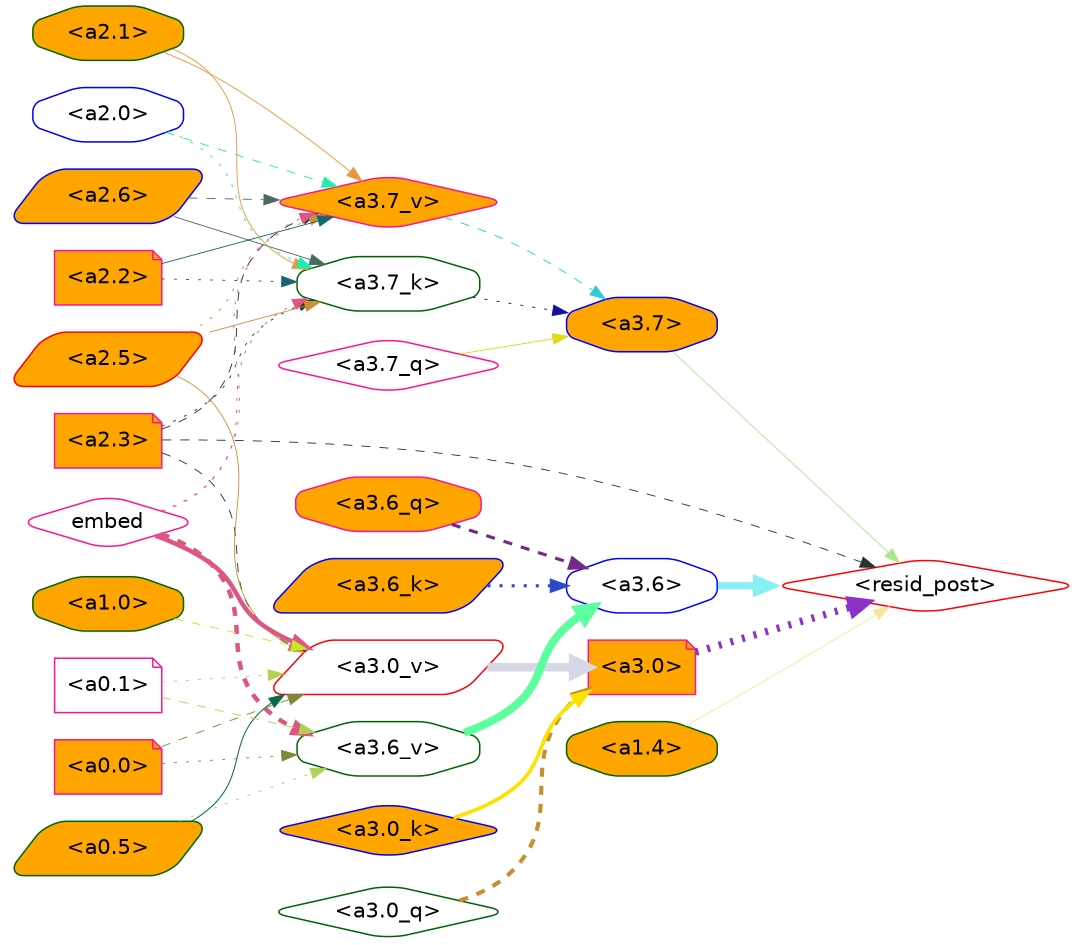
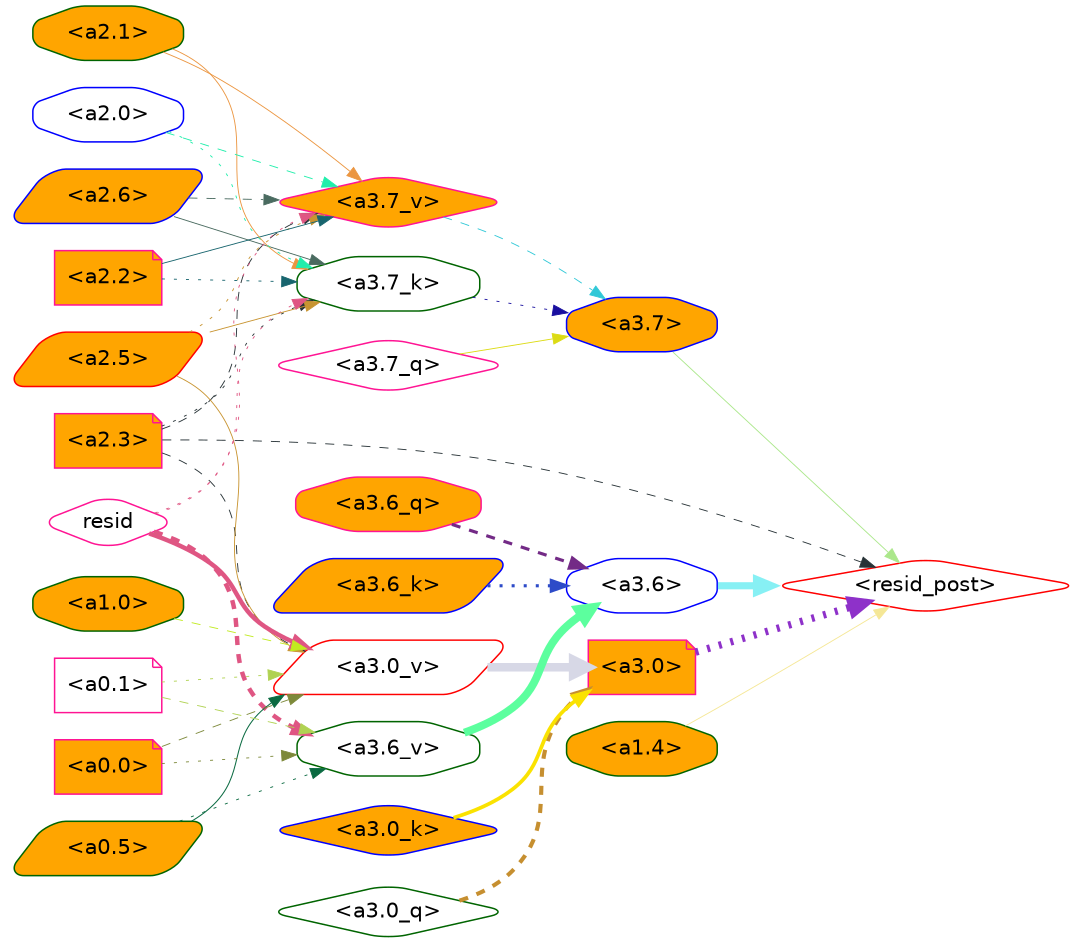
node "embed": label "embed" -> "resid"
edge "<a0.5>" -> "<a3.6_v>": color #b0d252 -> #0a6a41
